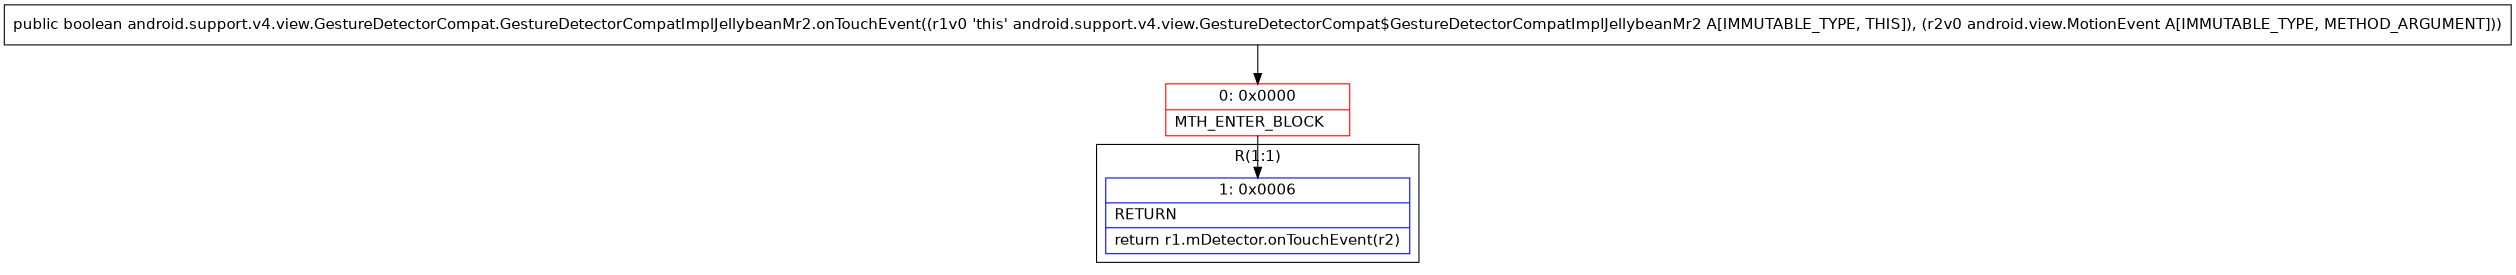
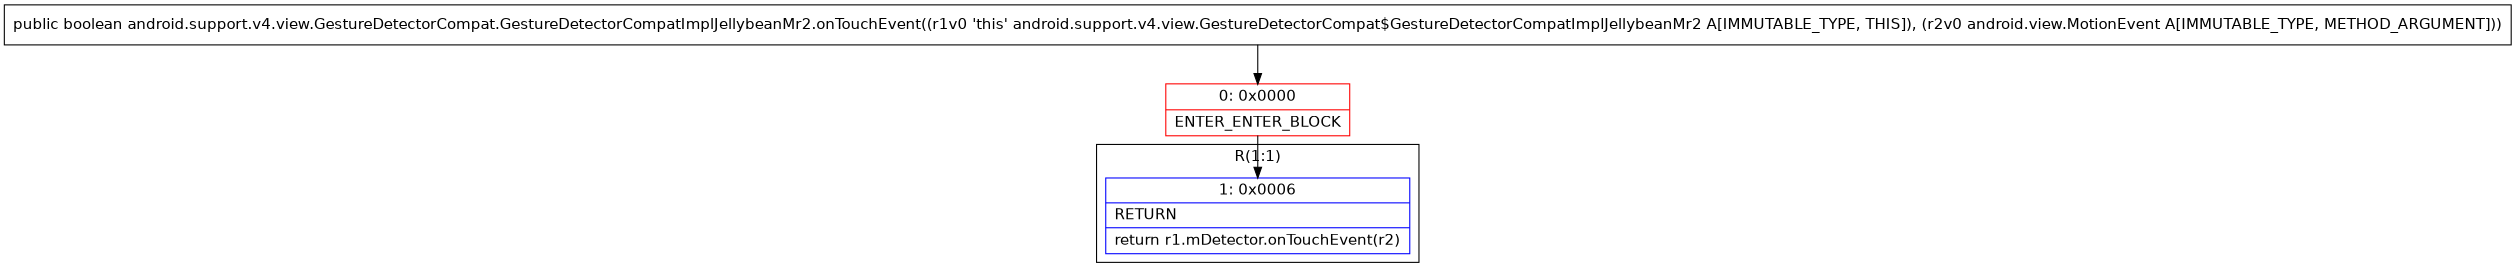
node "0: 0x0000": text "MTH_ENTER_BLOCK" -> "ENTER_ENTER_BLOCK"
